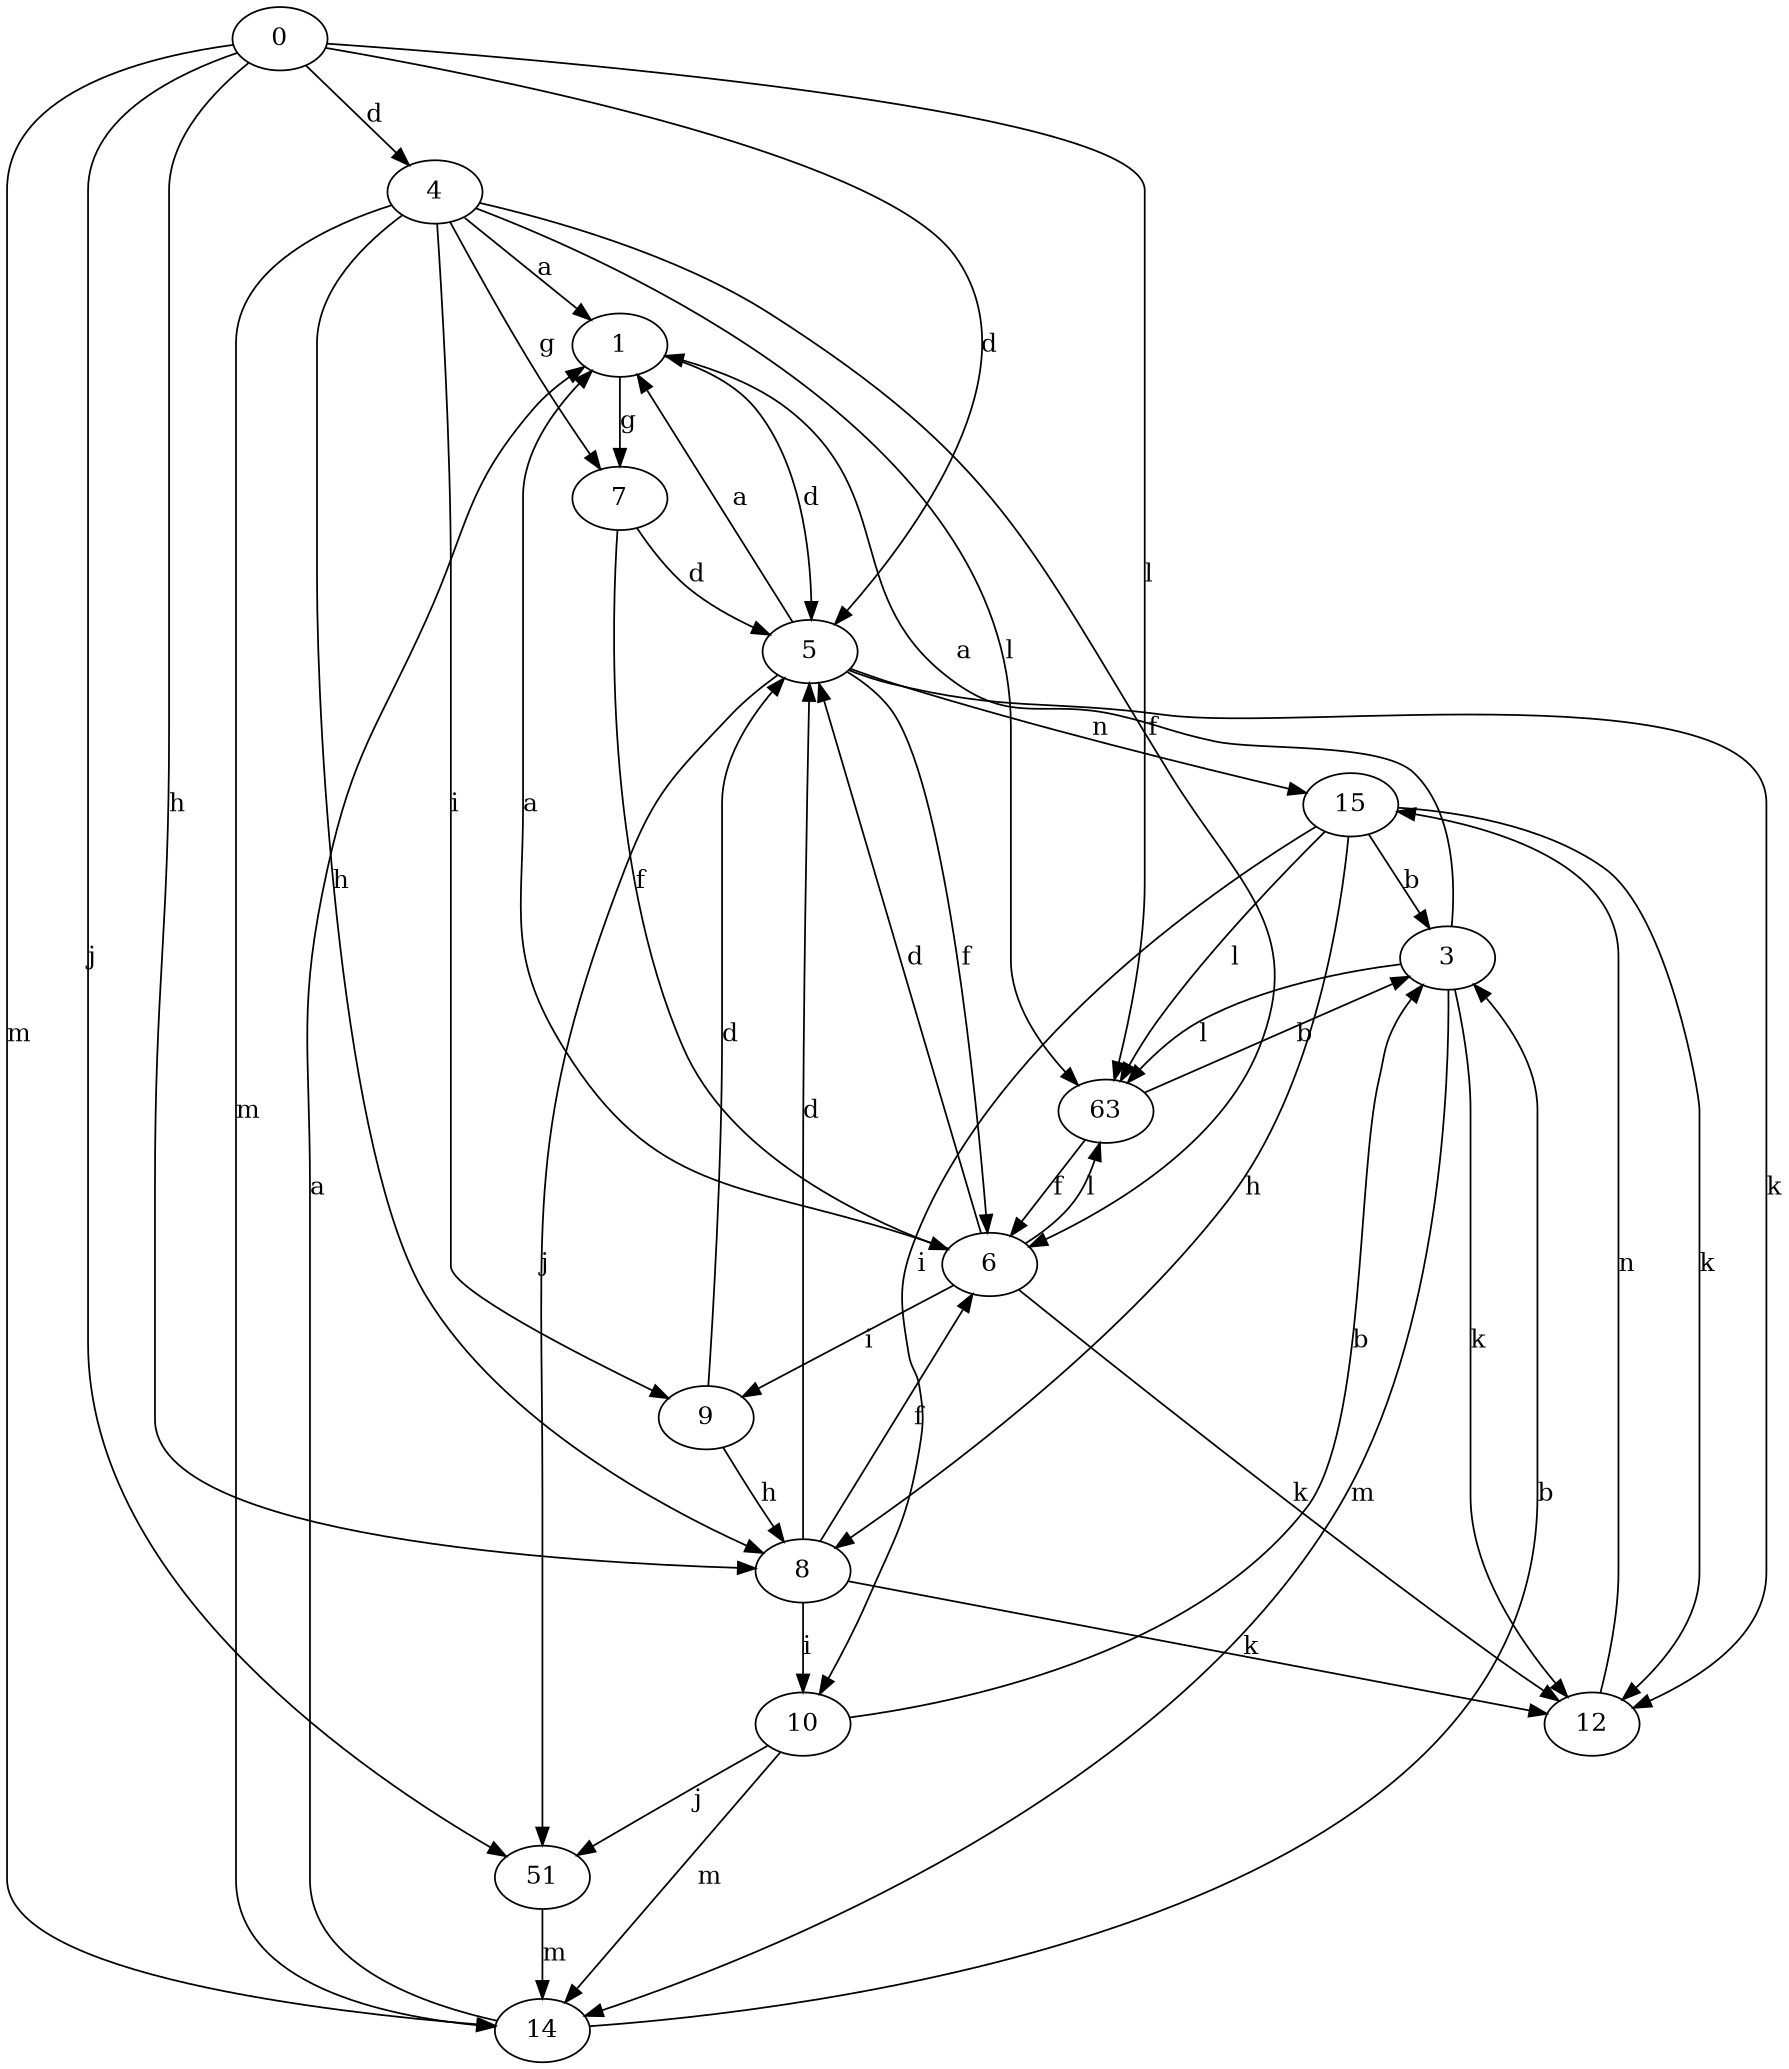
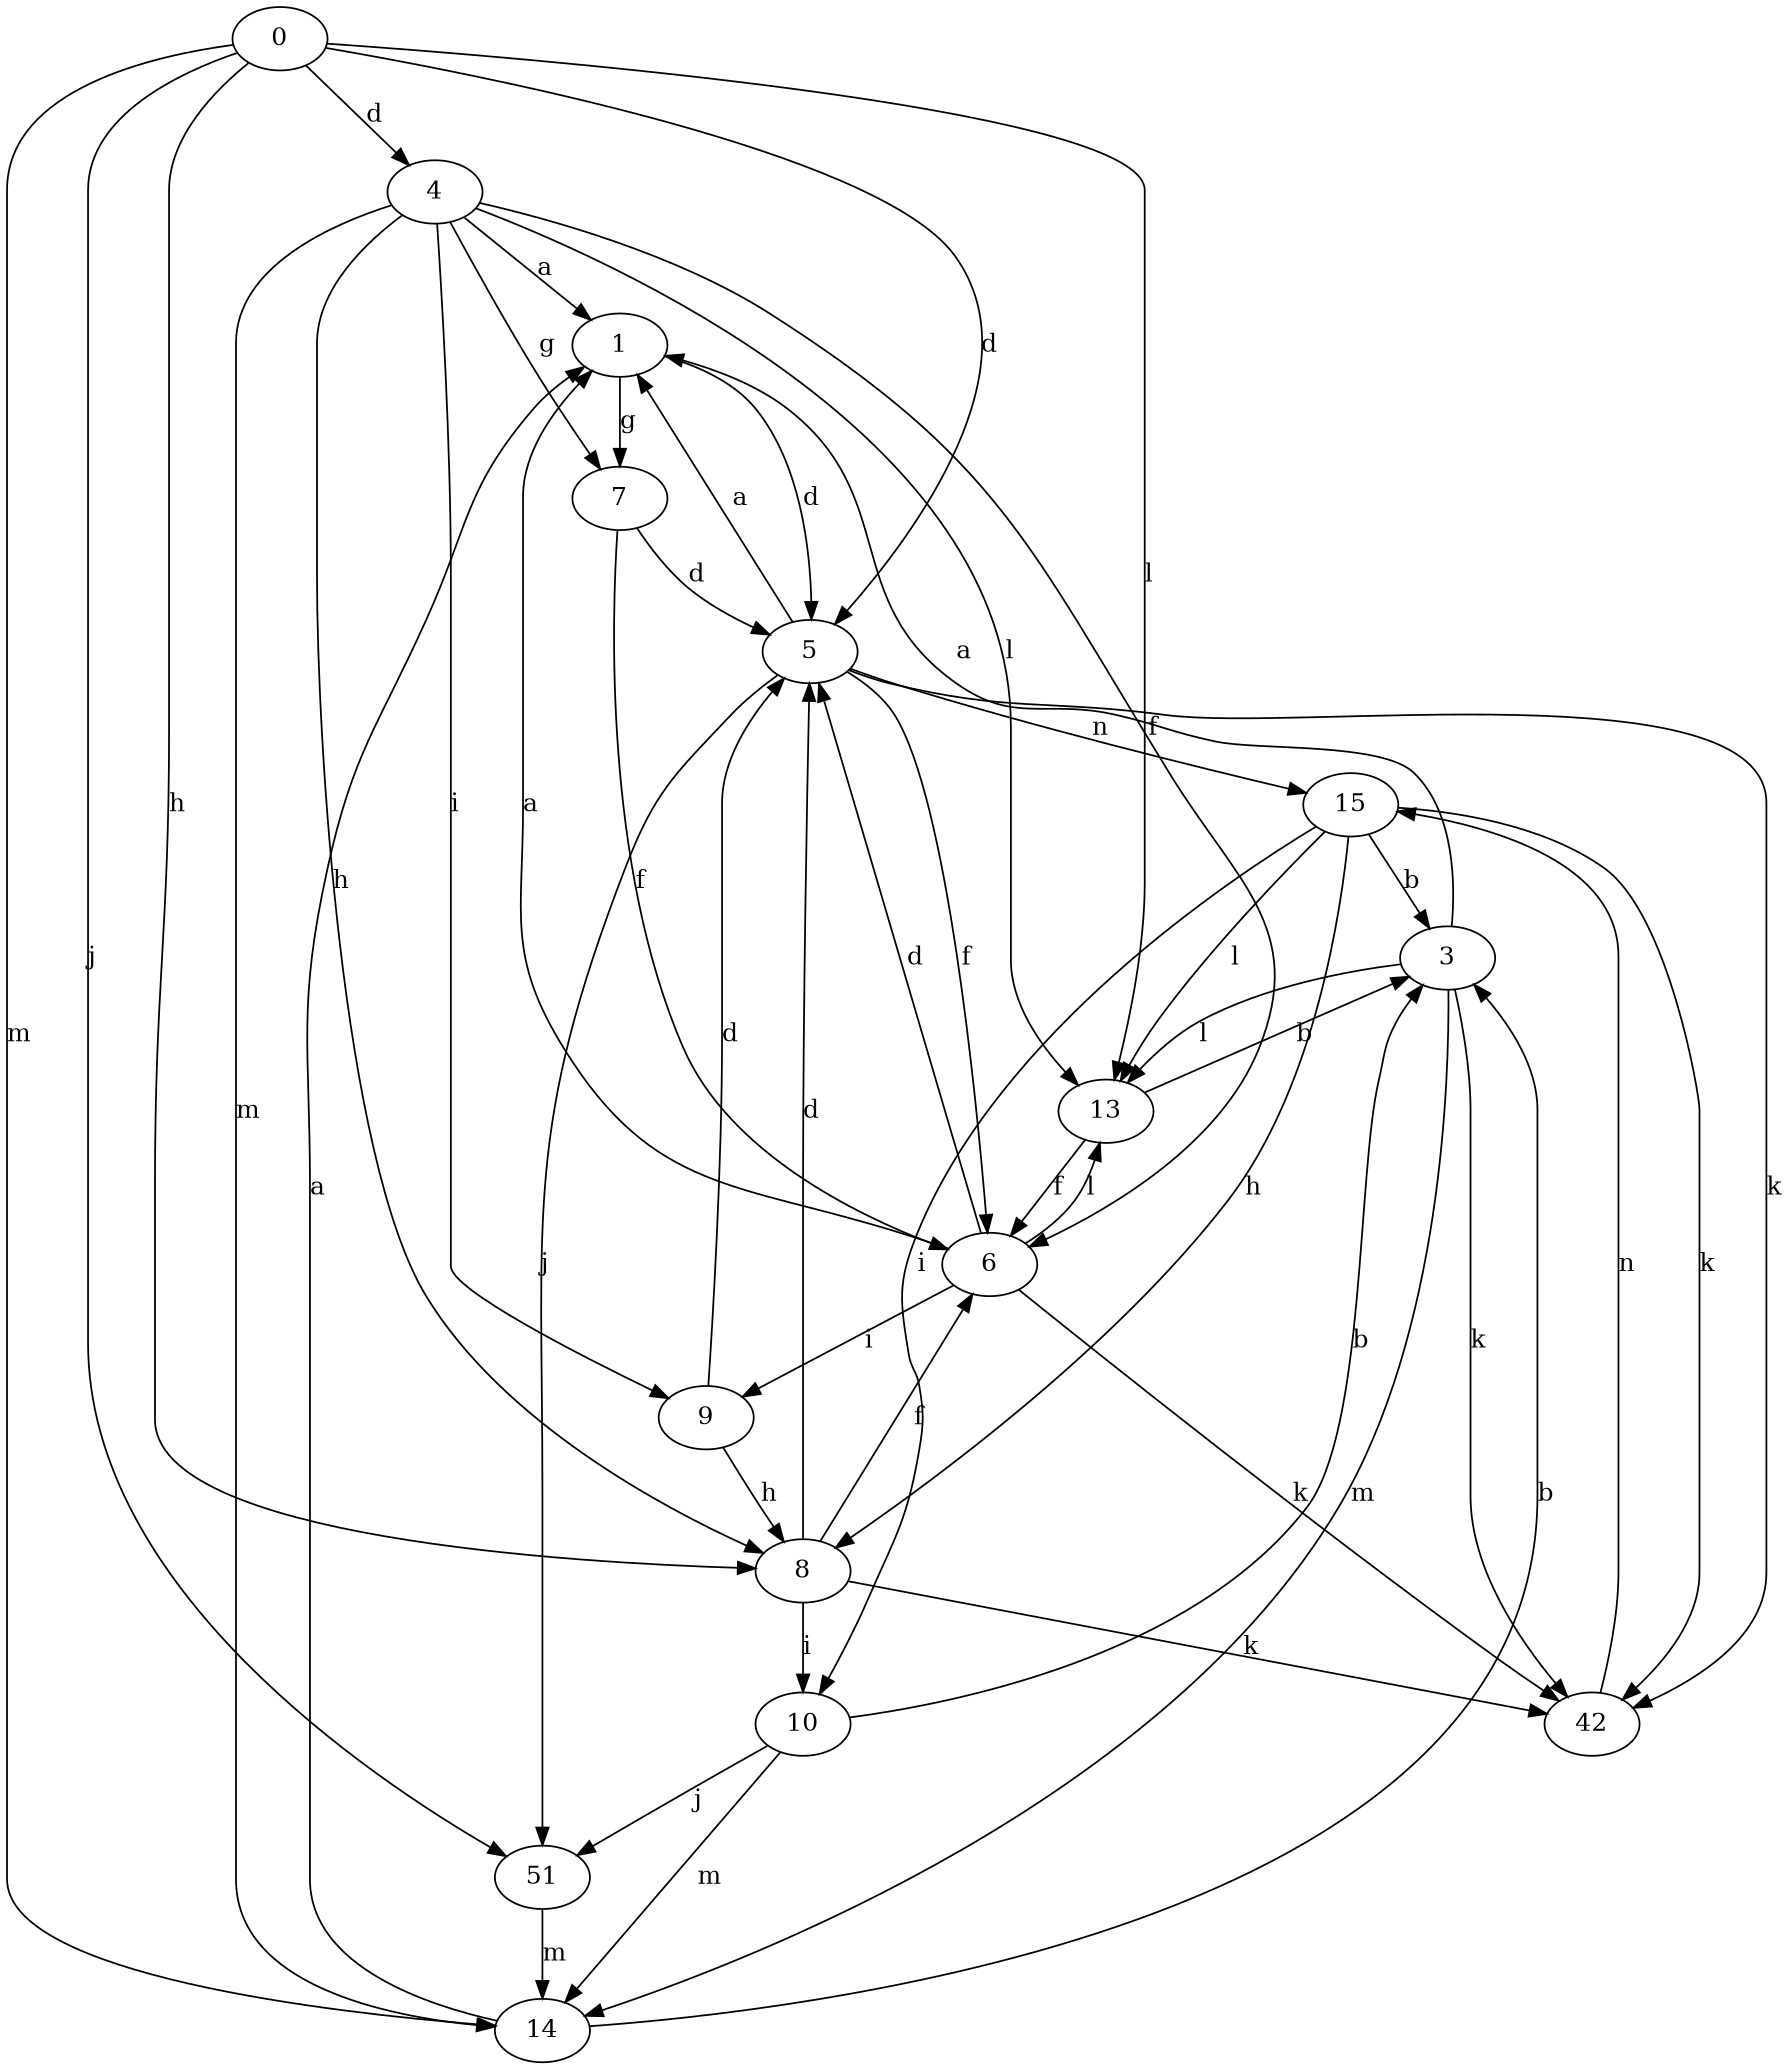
node "63": label "63" -> "13"
node "12": label "12" -> "42"
